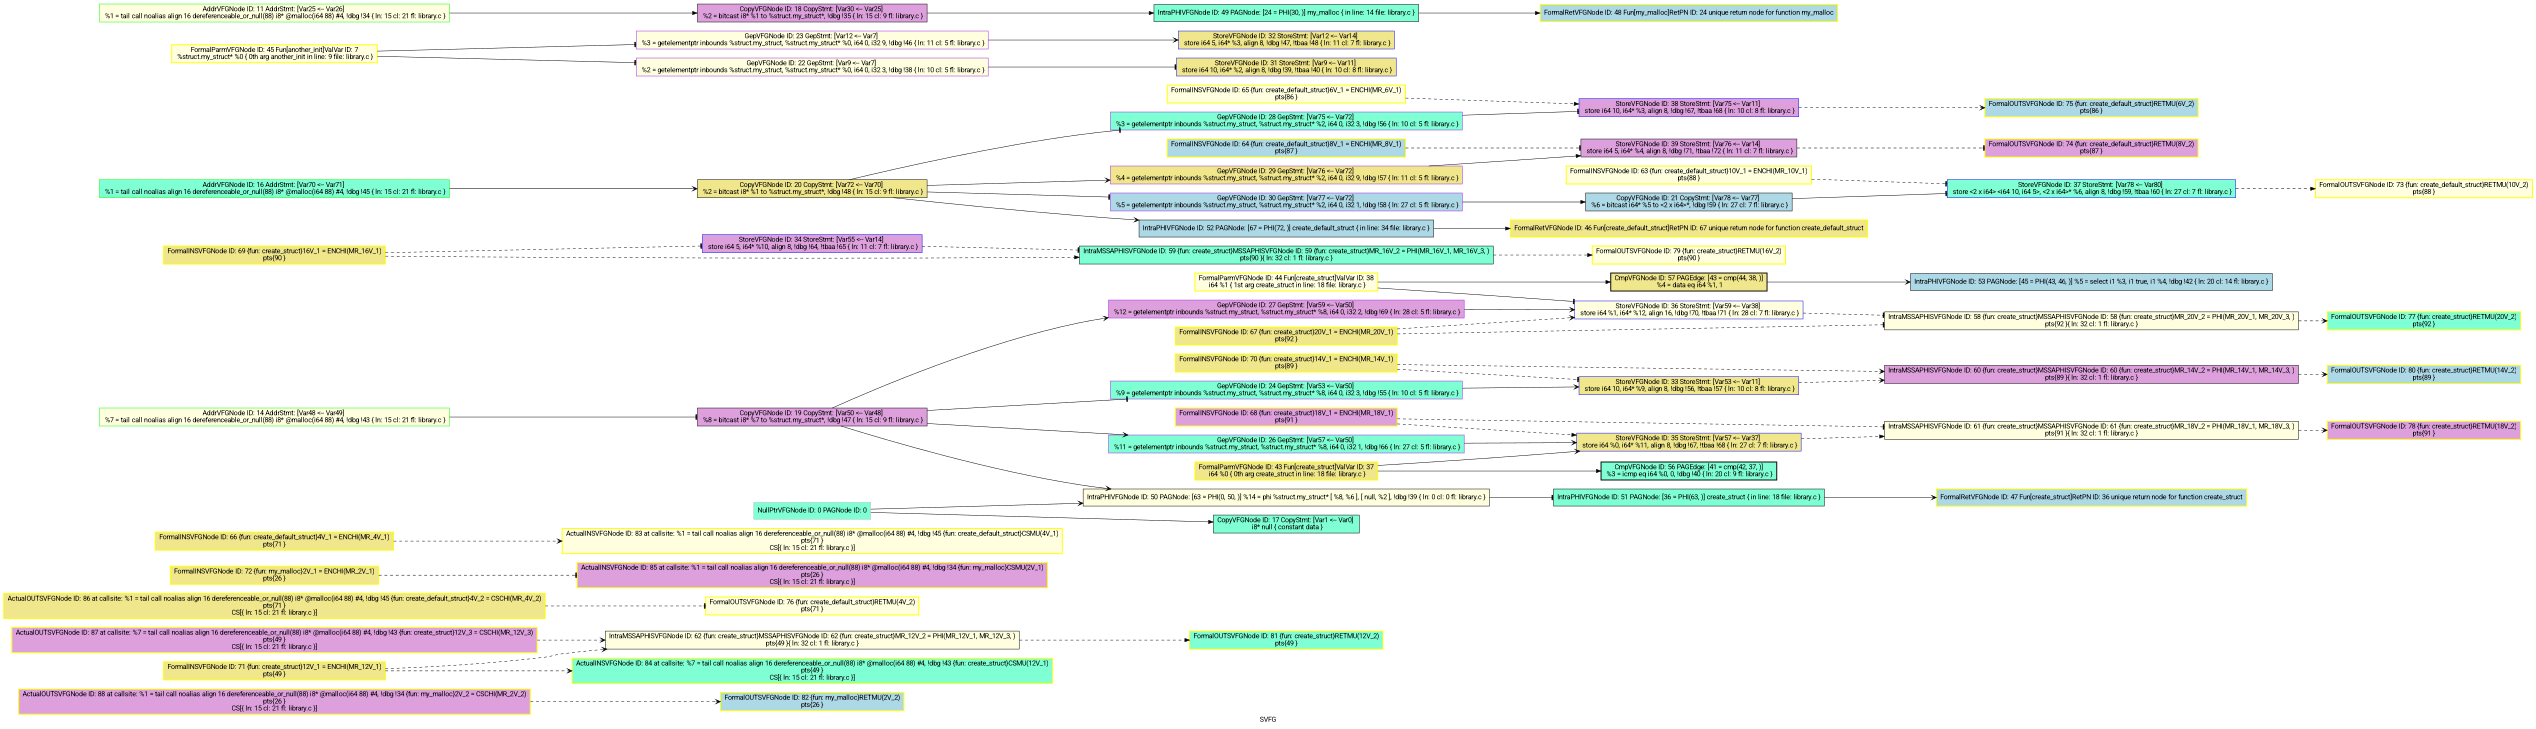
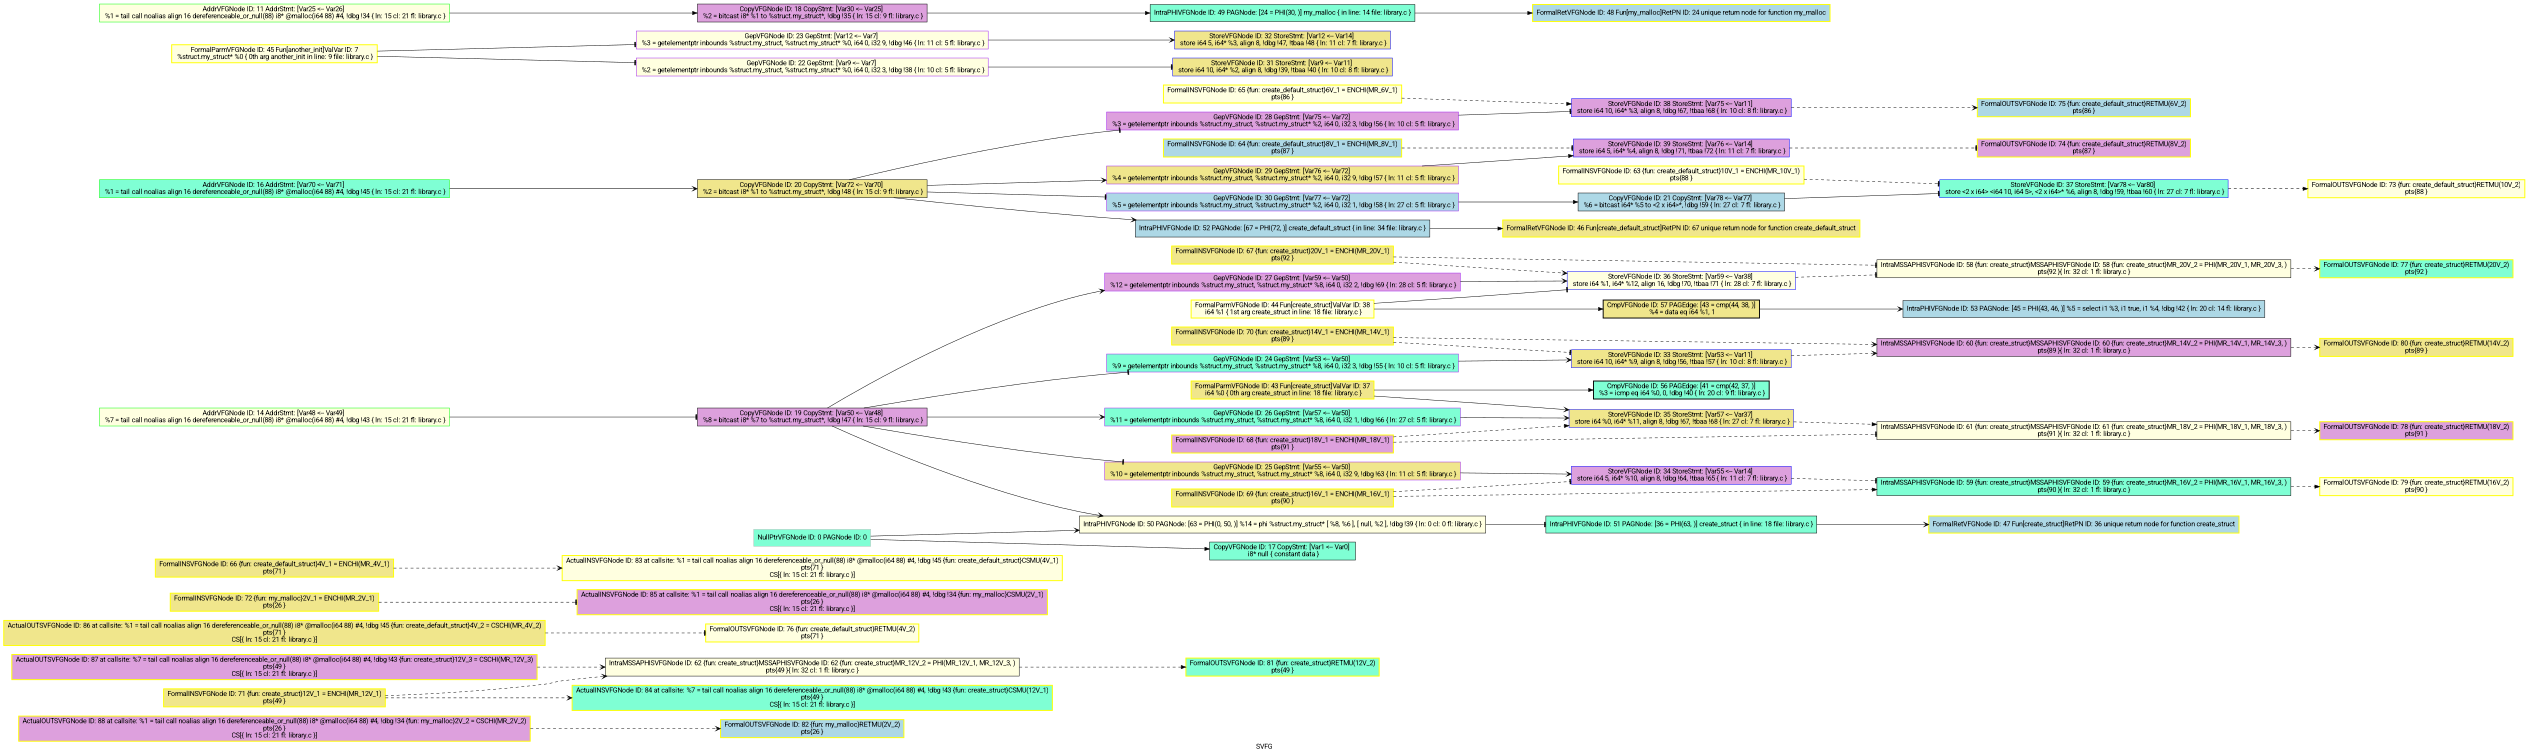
node "GepVFGNode ID: 28 GepStmt: [Var75 <-- Var72]": fillcolor aquamarine -> plum
node "StoreVFGNode ID: 39 StoreStmt: [Var76 <-- Var14]": color black -> blue
node "FormalOUTSVFGNode ID: 80 {fun: create_struct}RETMU(14V_2)": fillcolor lightblue -> khaki
node "GepVFGNode ID: 25 GepStmt: [Var55 <-- Var50]": added
